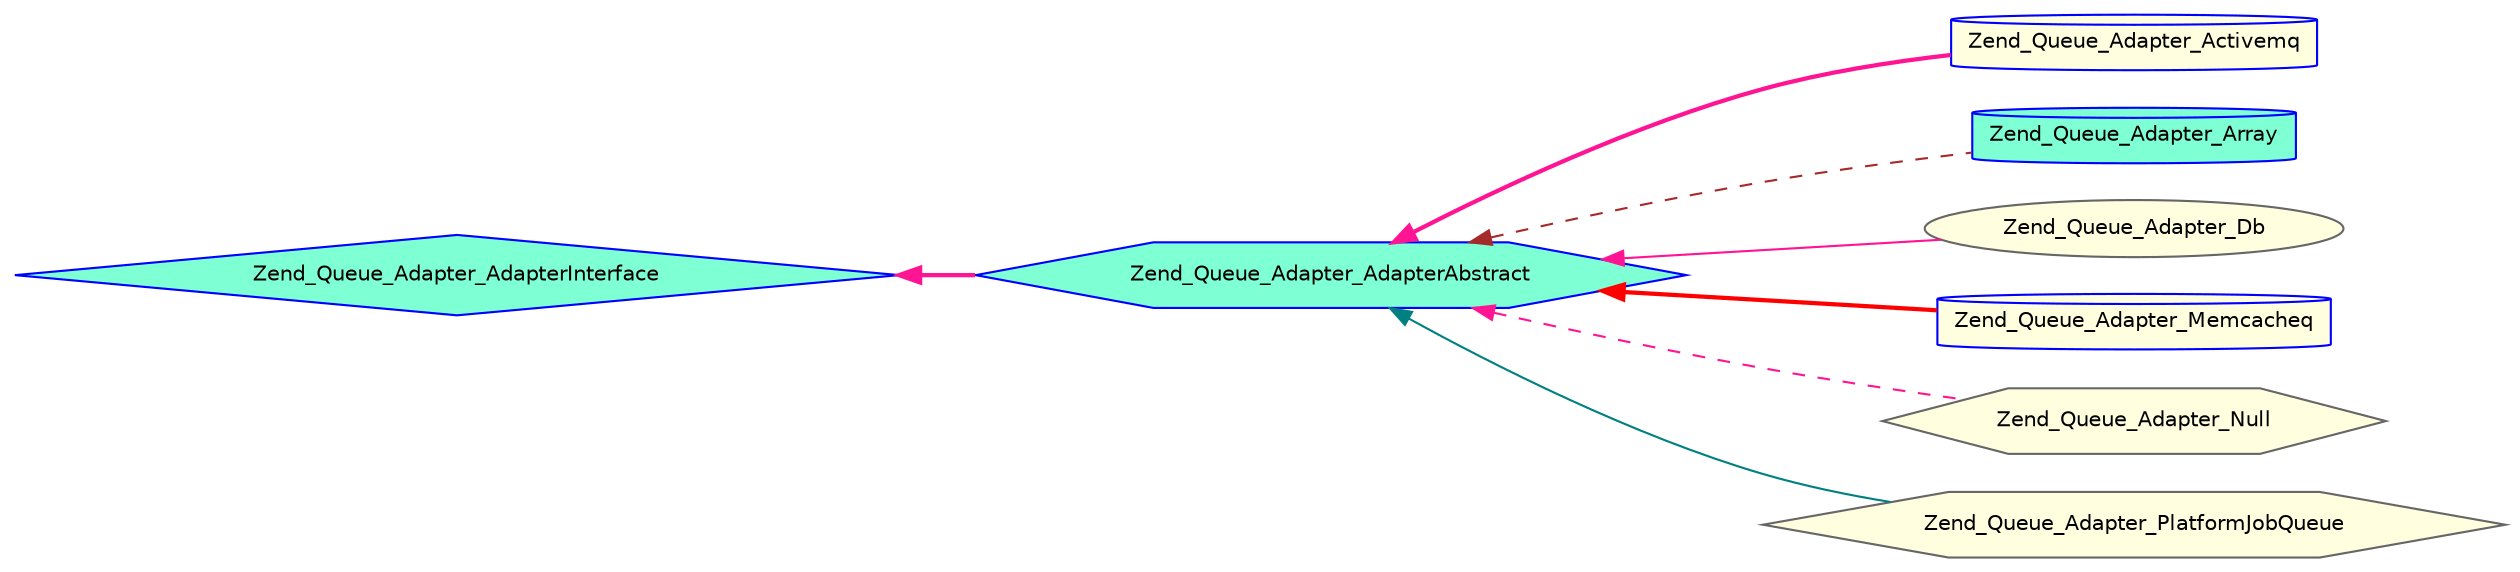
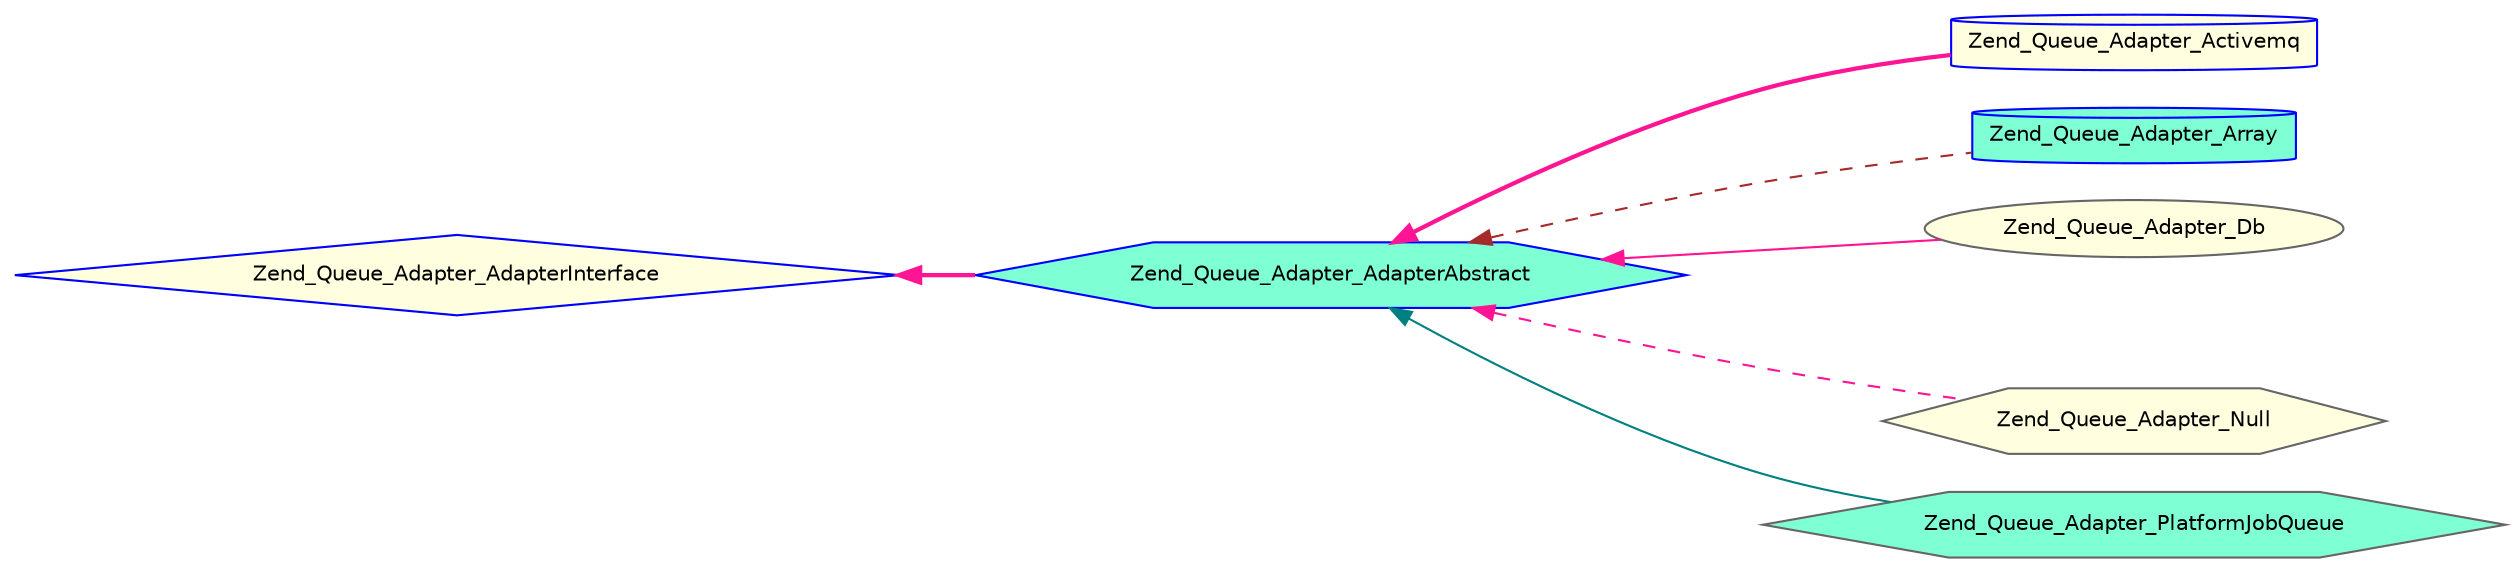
node "Zend_Queue_Adapter_AdapterInterface": fillcolor aquamarine -> lightyellow
node "Zend_Queue_Adapter_Memcacheq": removed
node "Zend_Queue_Adapter_PlatformJobQueue": fillcolor lightyellow -> aquamarine
